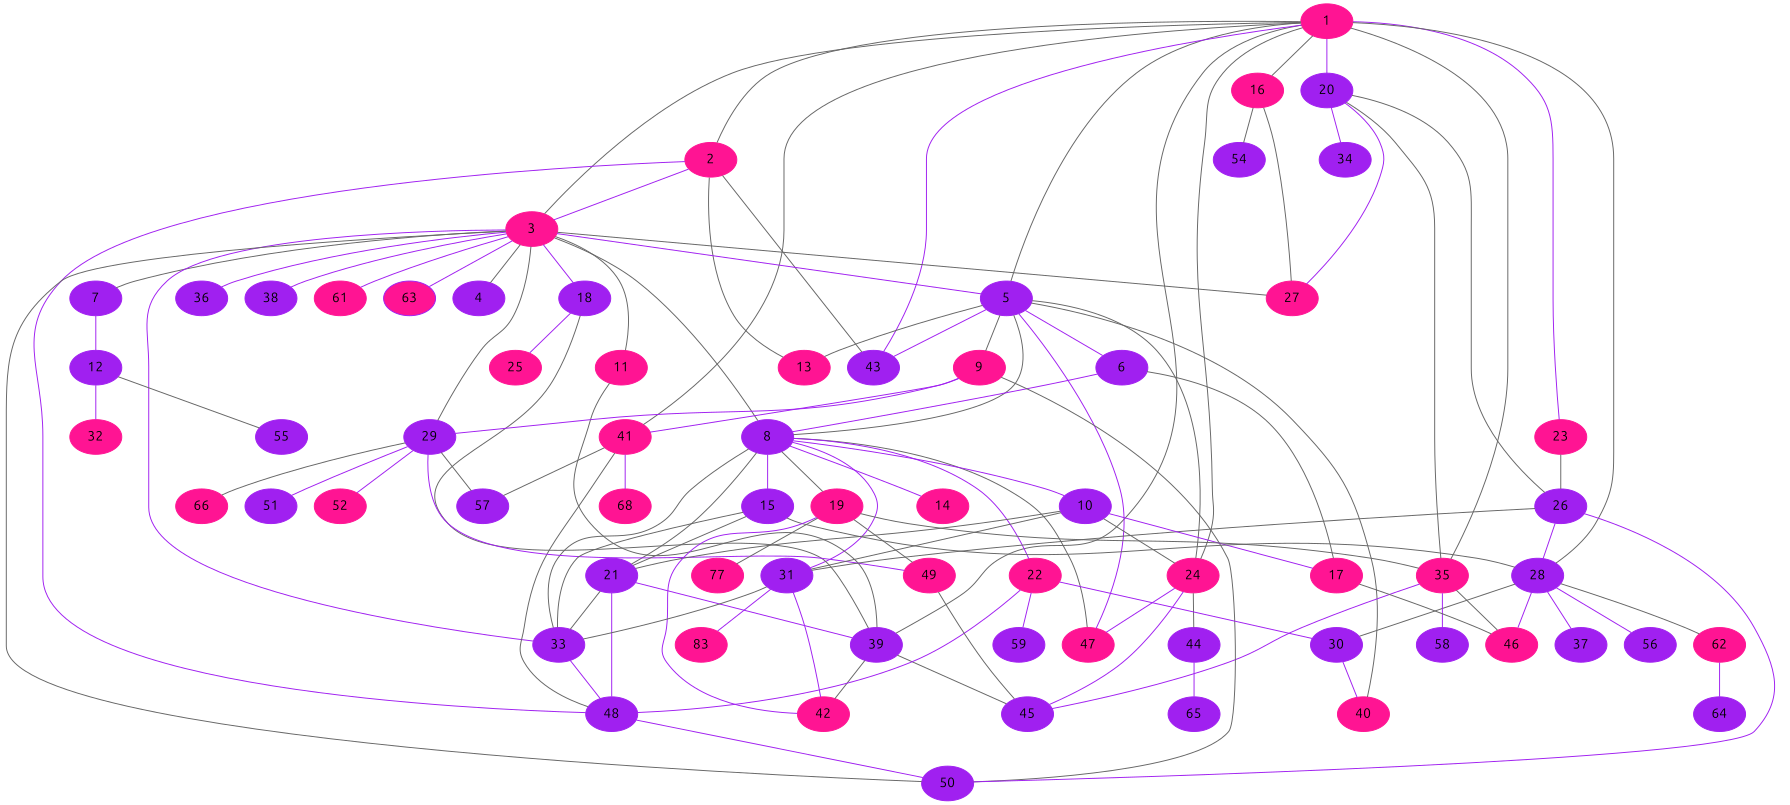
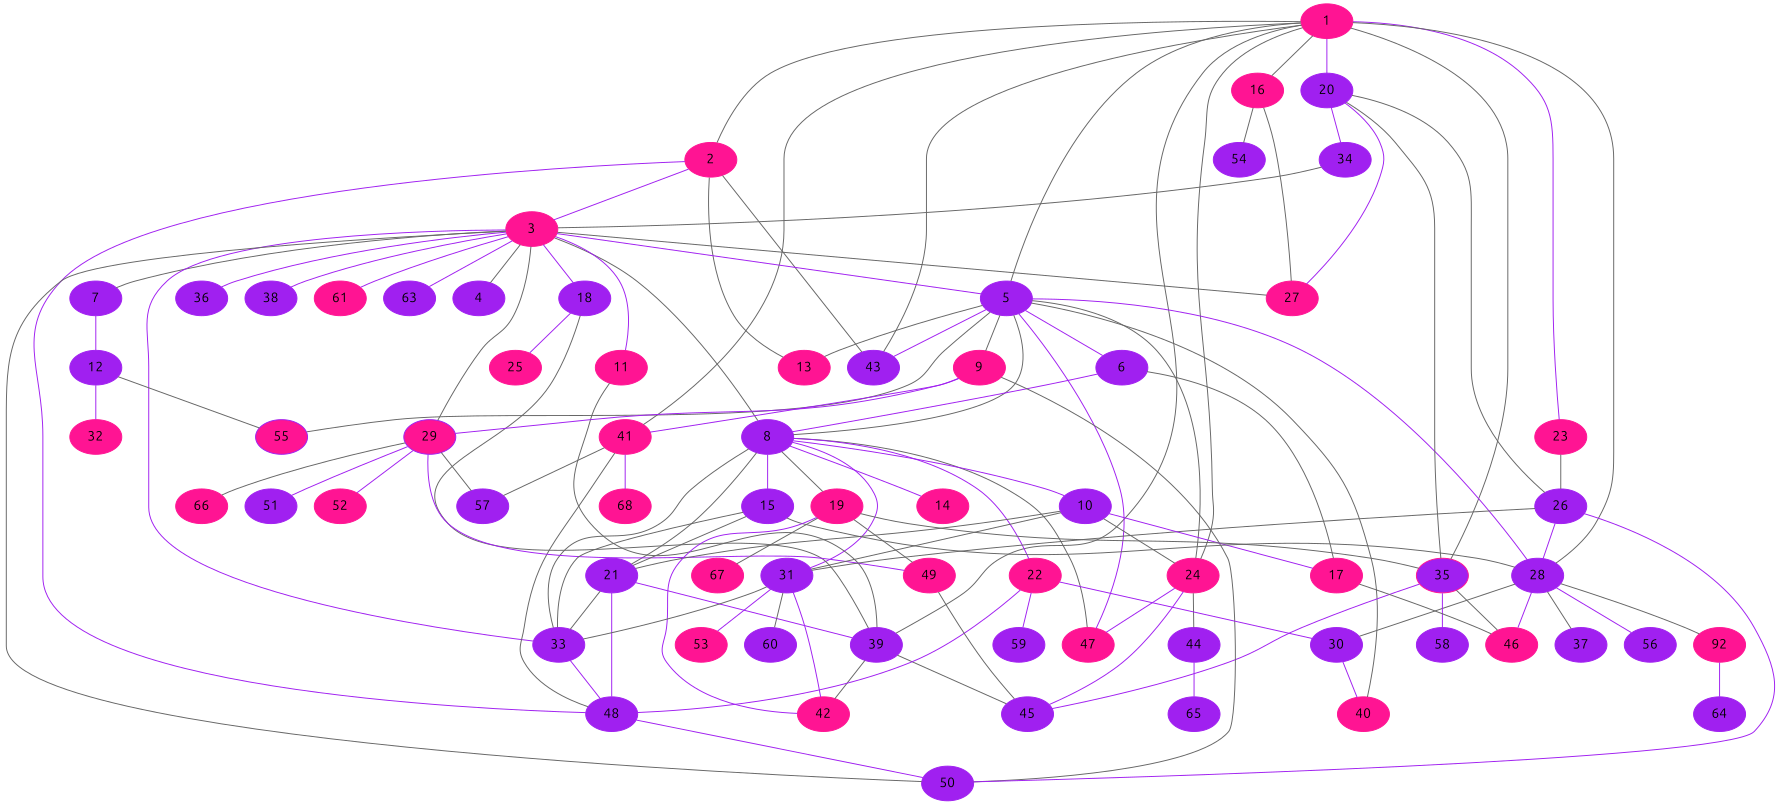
edge "1" -- "3": now "34" -- "3"
edge "1" -- "43": color purple -> gray40
edge "3" -- "11": color gray40 -> purple
node "63": fillcolor deeppink -> purple
edge "5" -- "28": added
edge "5" -- "55": added
node "55": fillcolor purple -> deeppink
node "29": fillcolor purple -> deeppink
node "77": label "77" -> "67"
node "35": fillcolor deeppink -> purple
edge "28" -- "37": color purple -> gray40
node "83": label "83" -> "53"
node "60": added
node "62": label "62" -> "92"
